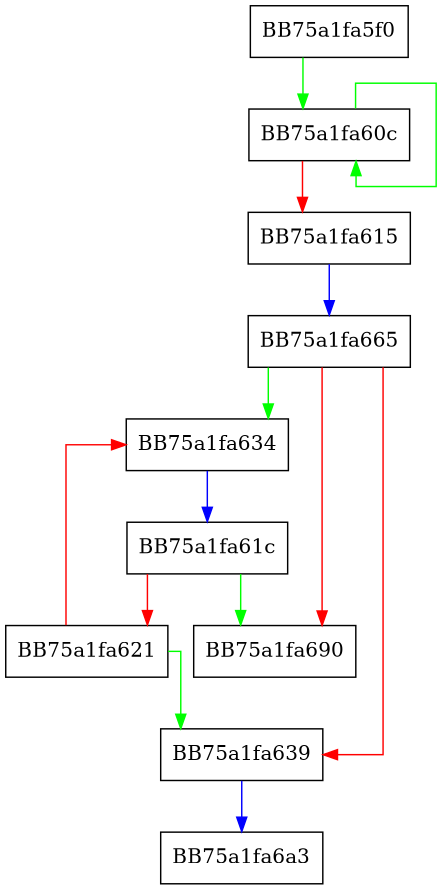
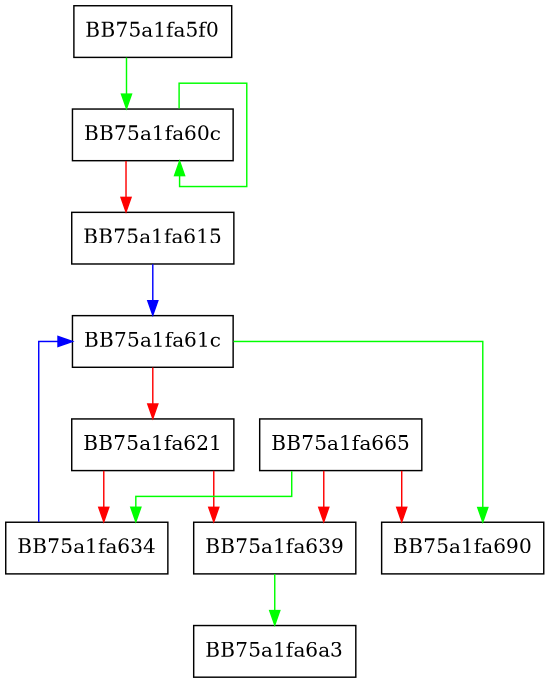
edge "BB75a1fa615" -> "BB75a1fa665": now "BB75a1fa615" -> "BB75a1fa61c"
edge "BB75a1fa621" -> "BB75a1fa639": color green -> red
edge "BB75a1fa639" -> "BB75a1fa6a3": color blue -> green
